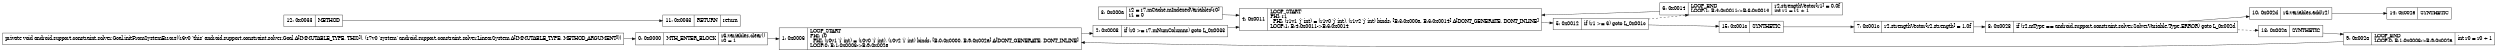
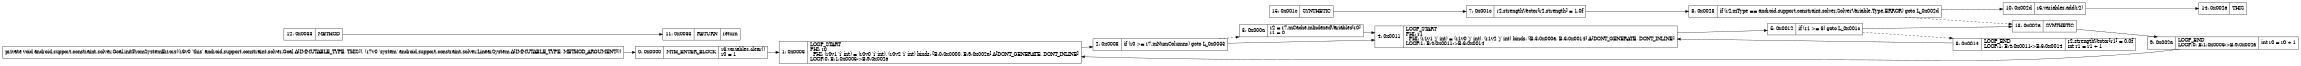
node "14: 0x002a": text "SYNTHETIC" -> "THIS"
edge "5: 0x0012" -> "15: 0x001c": now "5: 0x0012" -> "13: 0x002a"
edge "2: 0x0008" -> "3: 0x000a": added
